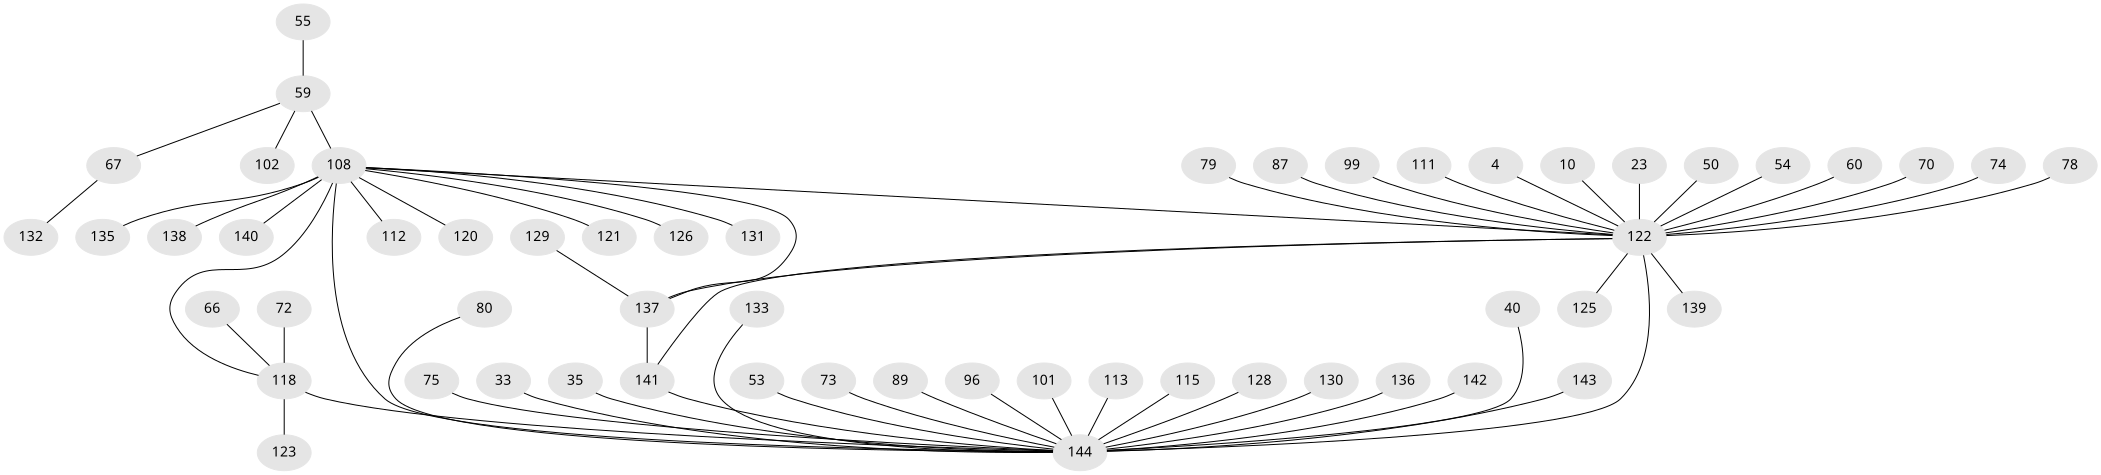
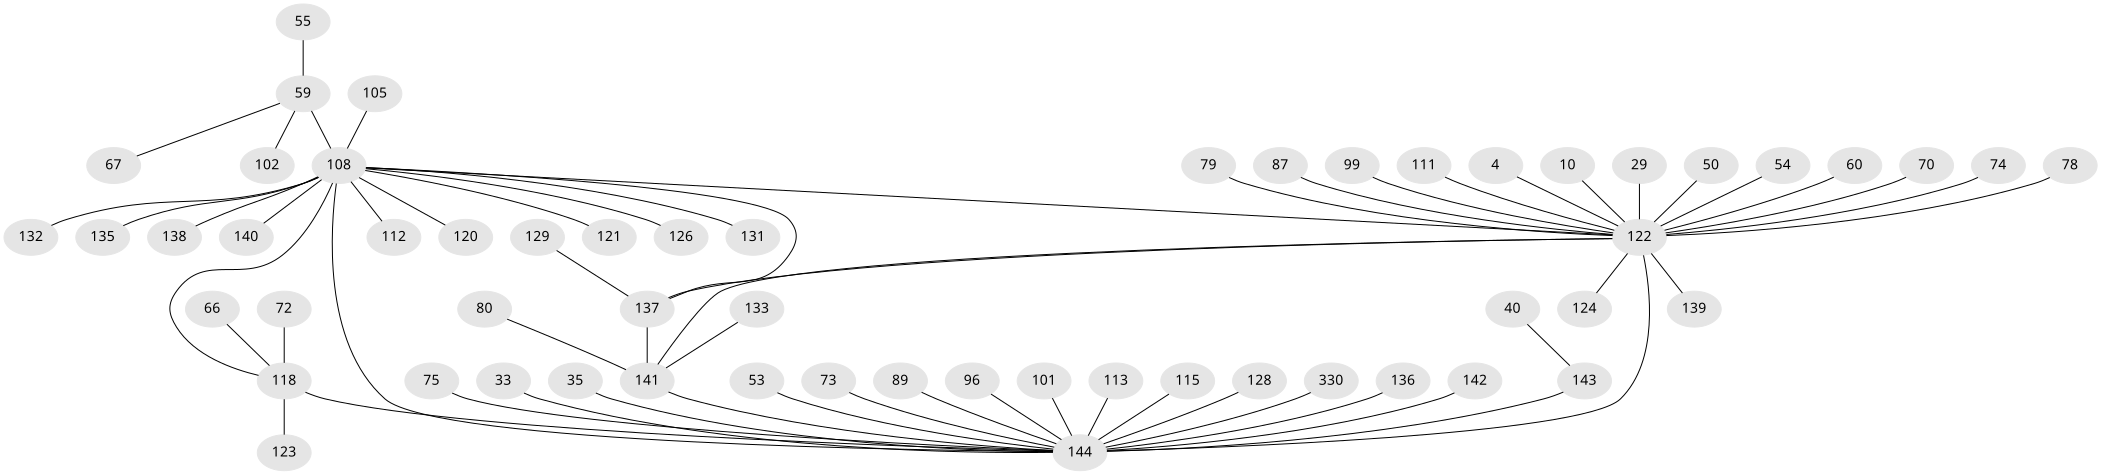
node "105": added
node "23": label "23" -> "29"
edge "67" -- "132": now "108" -- "132"
node "125": label "125" -> "124"
node "130": label "130" -> "330"
edge "133" -- "144": now "133" -- "141"
edge "40" -- "144": now "40" -- "143"
edge "80" -- "144": now "80" -- "141"
